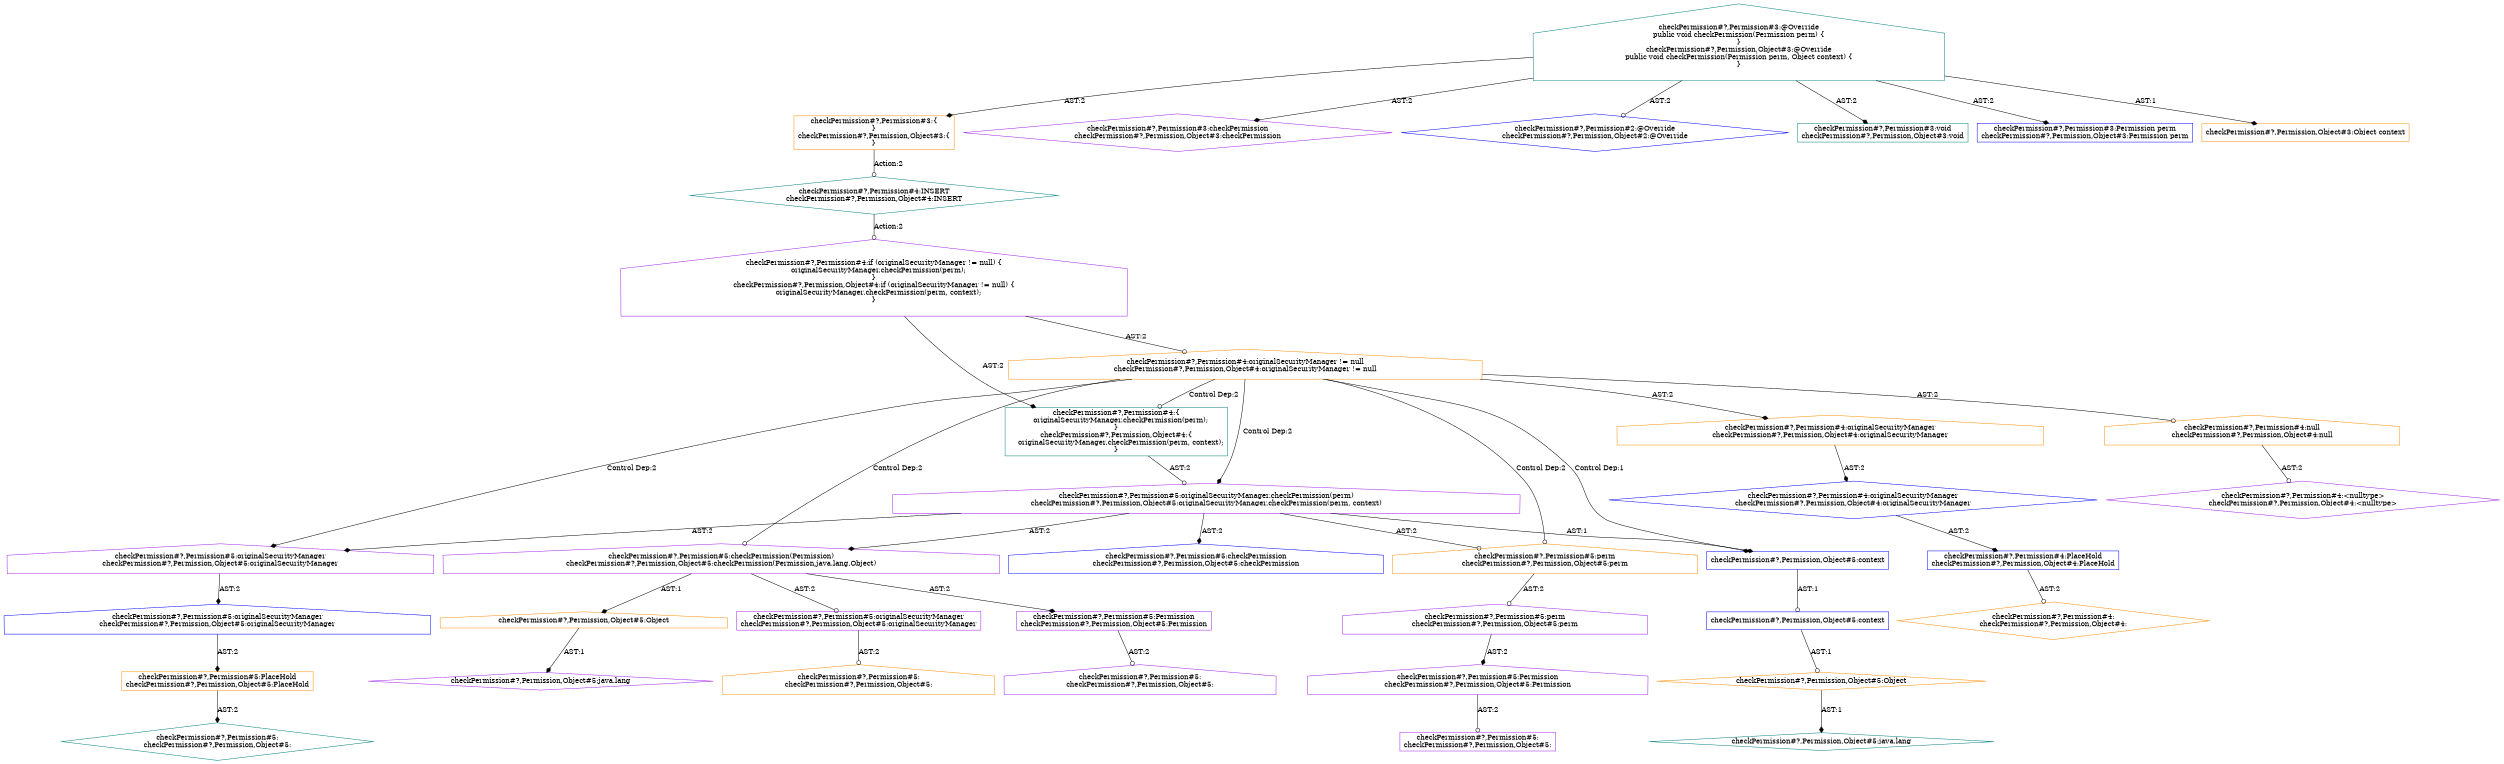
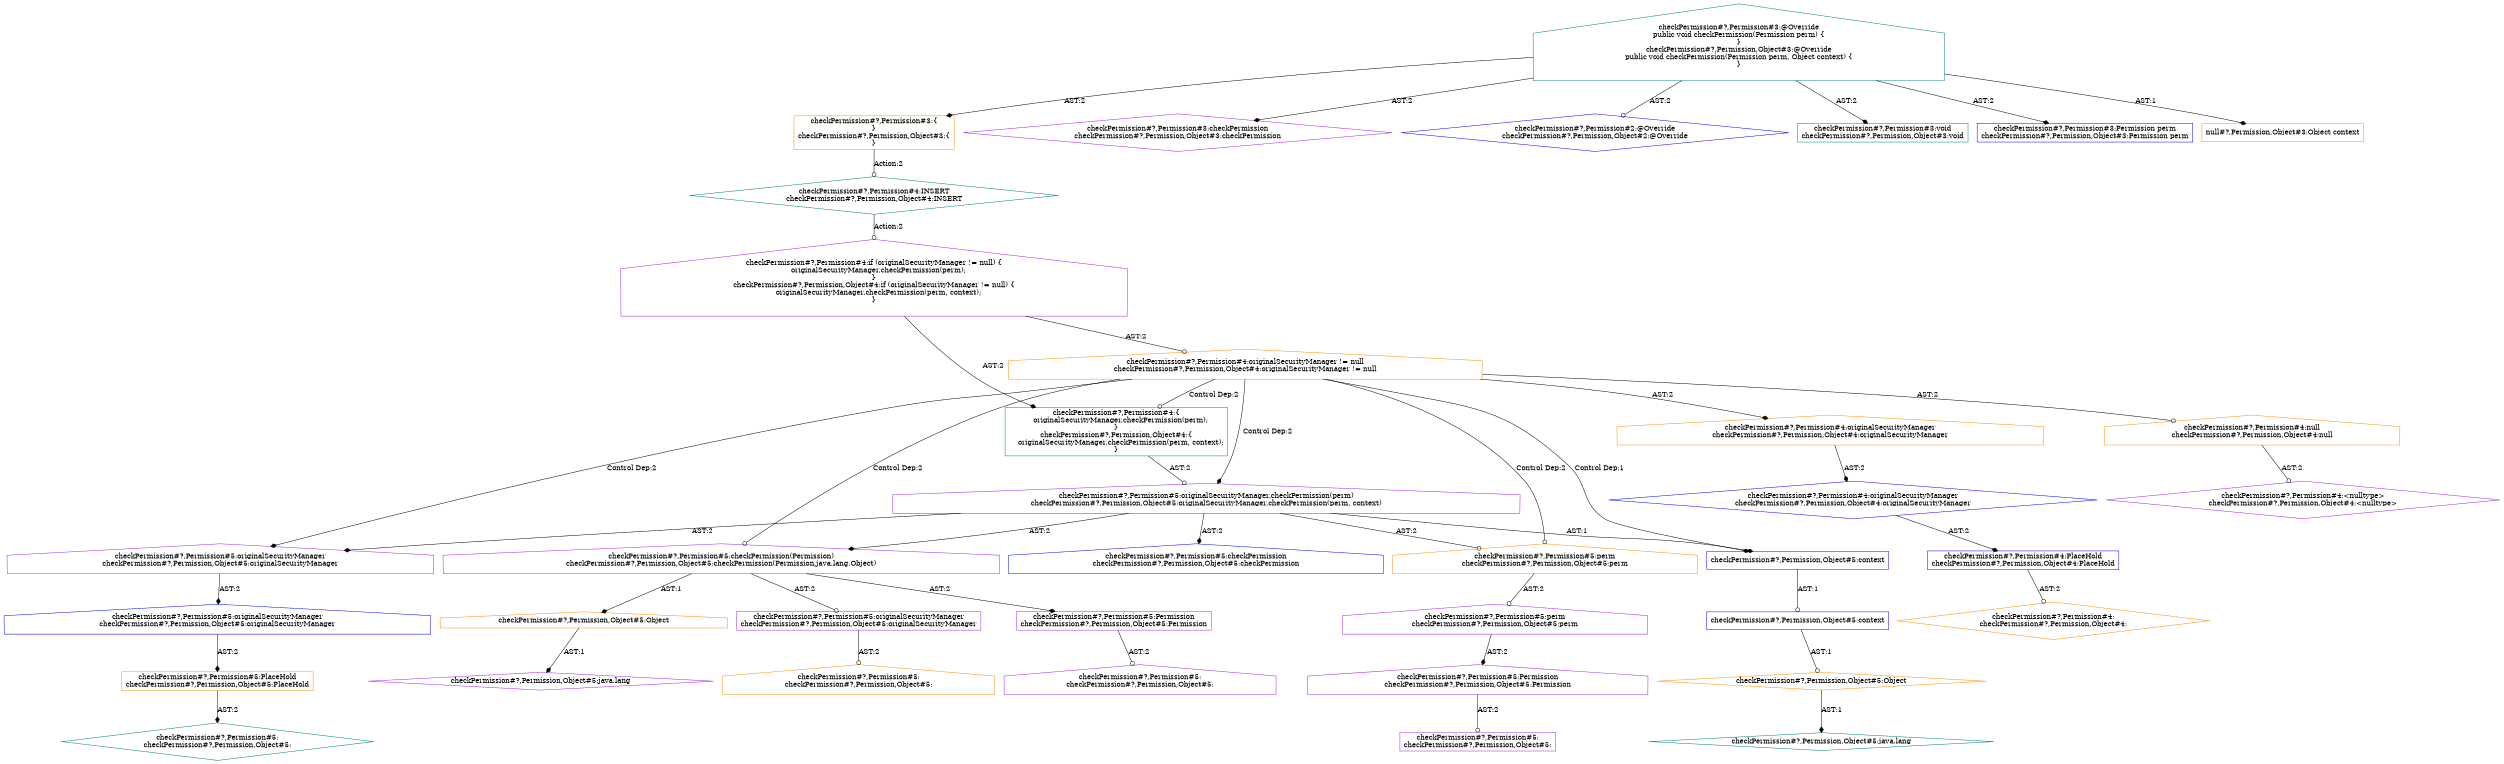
node "checkPermission#?,Permission,Object#3:Object context": label "checkPermission#?,Permission,Object#3:Object context" -> "null#?,Permission,Object#3:Object context"
